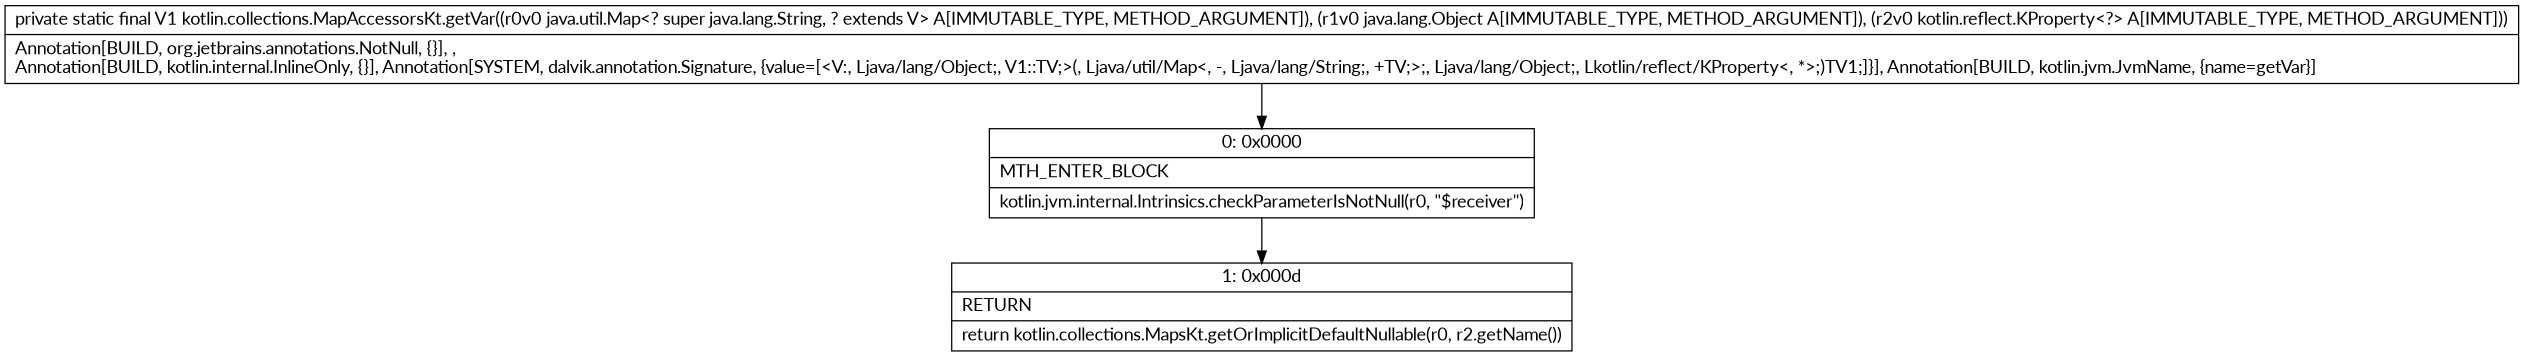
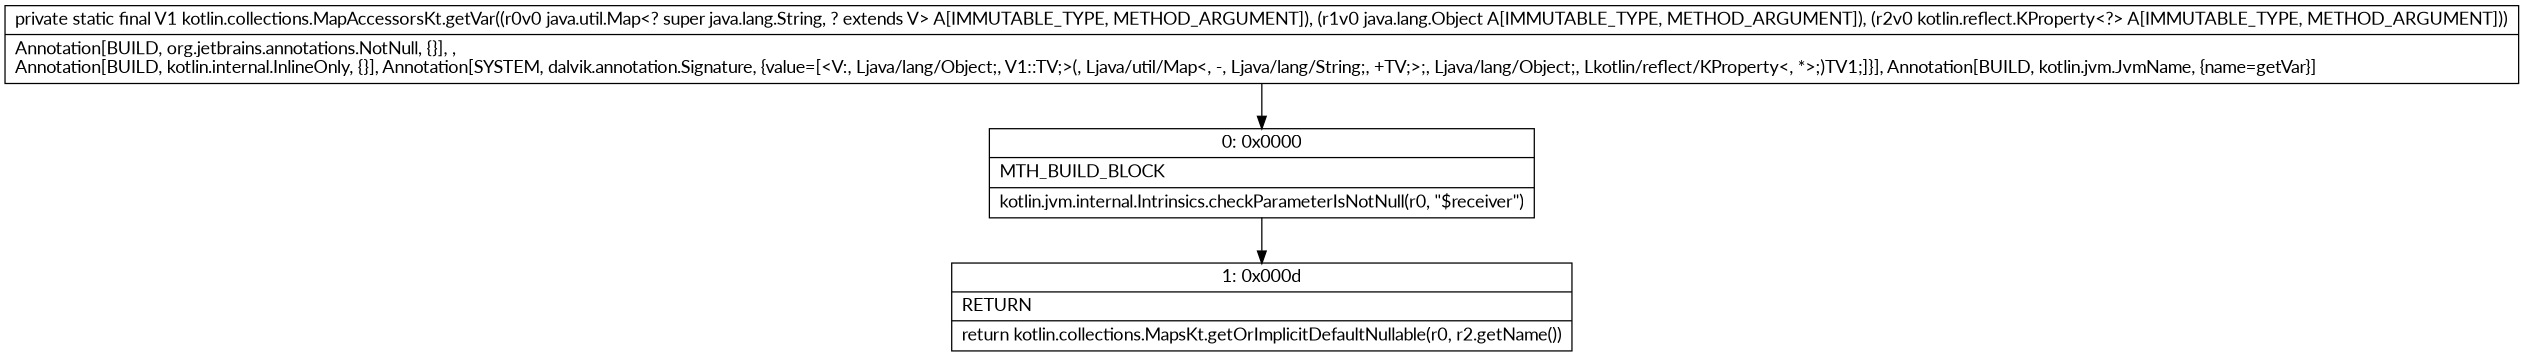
node "0: 0x0000": text "MTH_ENTER_BLOCK" -> "MTH_BUILD_BLOCK"
